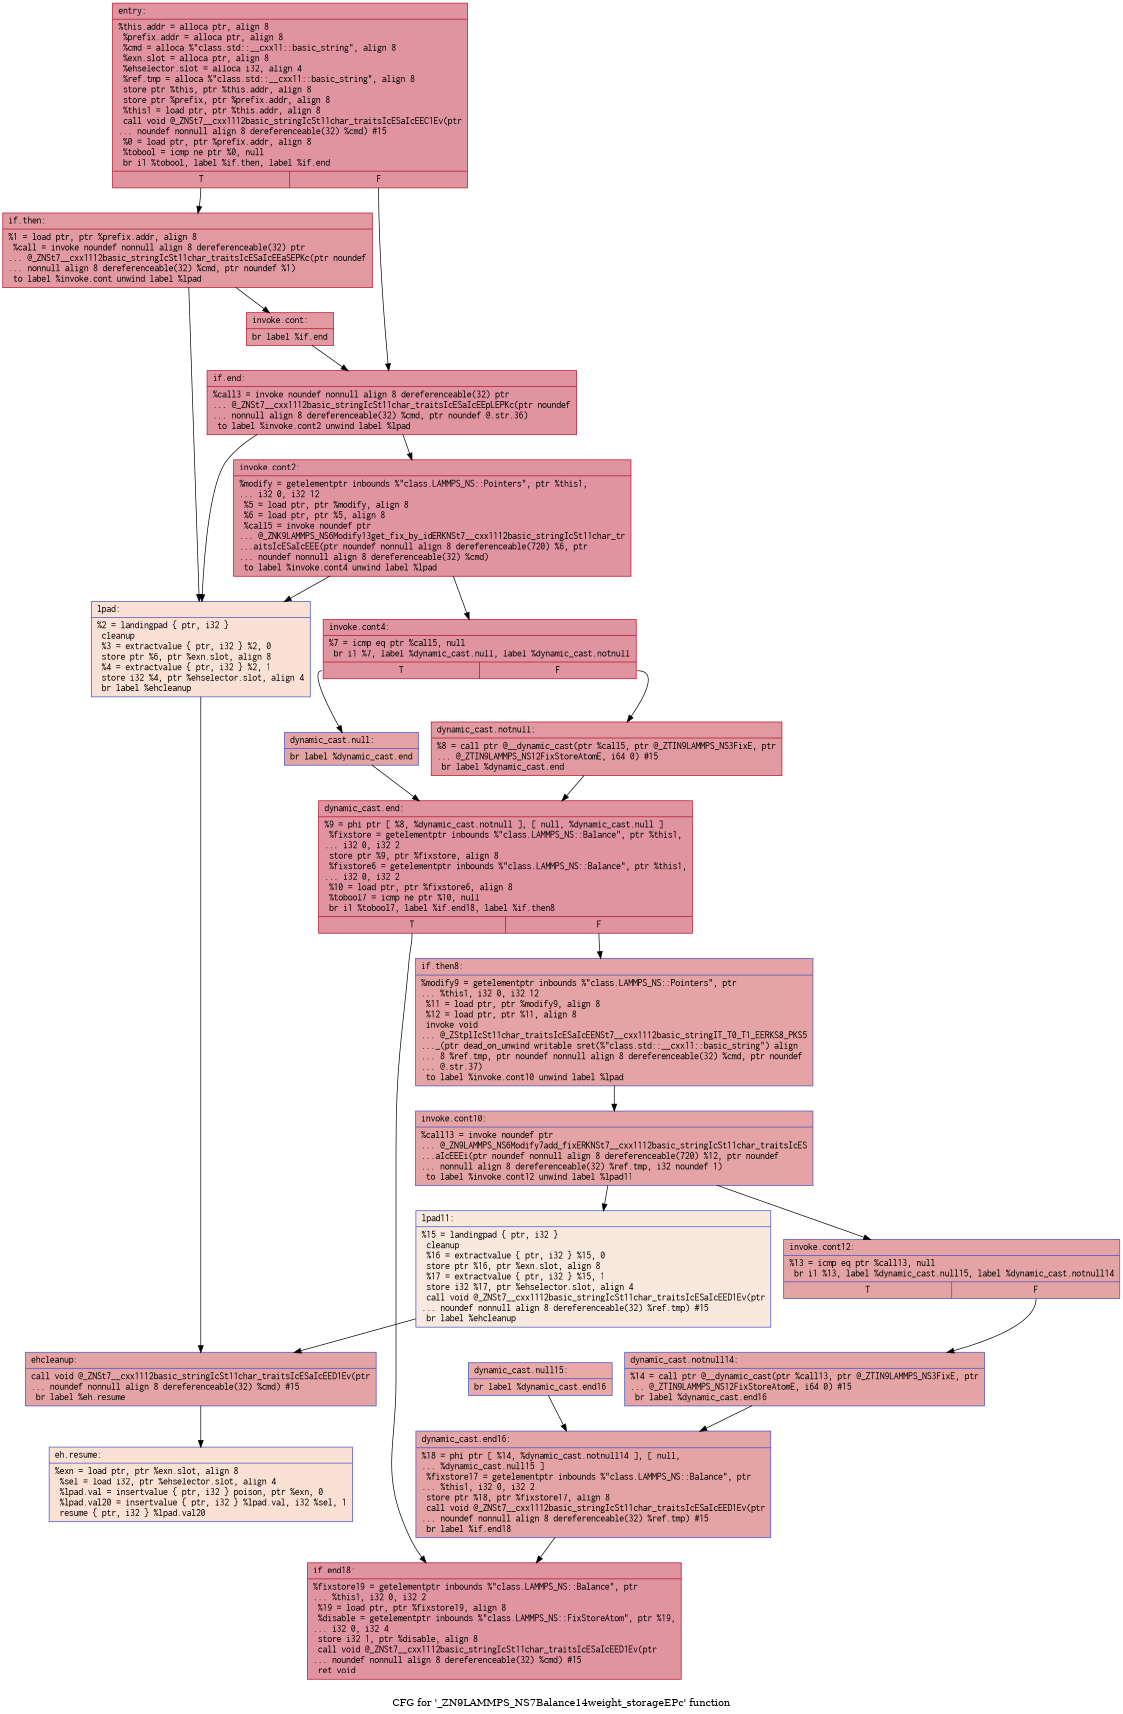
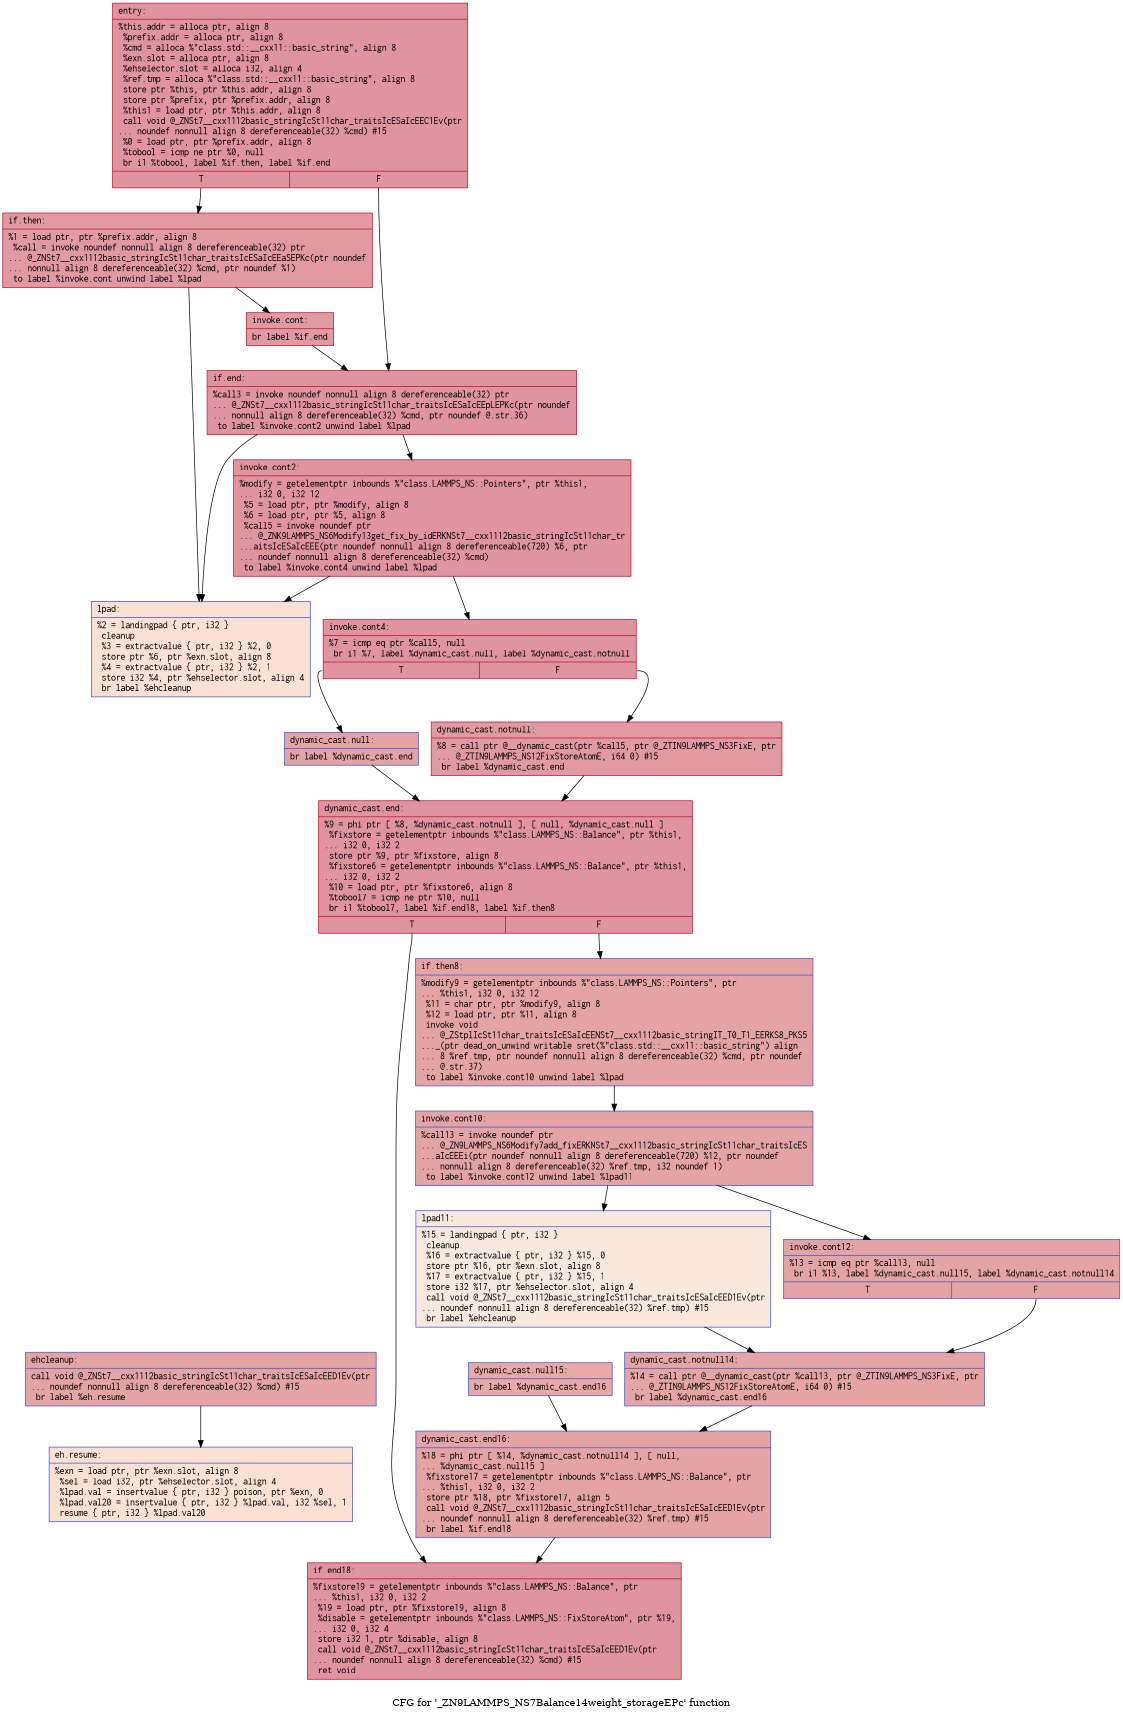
node "if.then8:": text "%11 = load ptr, ptr %modify9, align 8" -> "%11 = char ptr, ptr %modify9, align 8"
edge "lpad:" -> "ehcleanup:": removed
edge "lpad11:" -> "ehcleanup:": now "lpad11:" -> "dynamic_cast.notnull14:"
node "dynamic_cast.end16:": text "store ptr %18, ptr %fixstore17, align 8" -> "store ptr %18, ptr %fixstore17, align 5"
